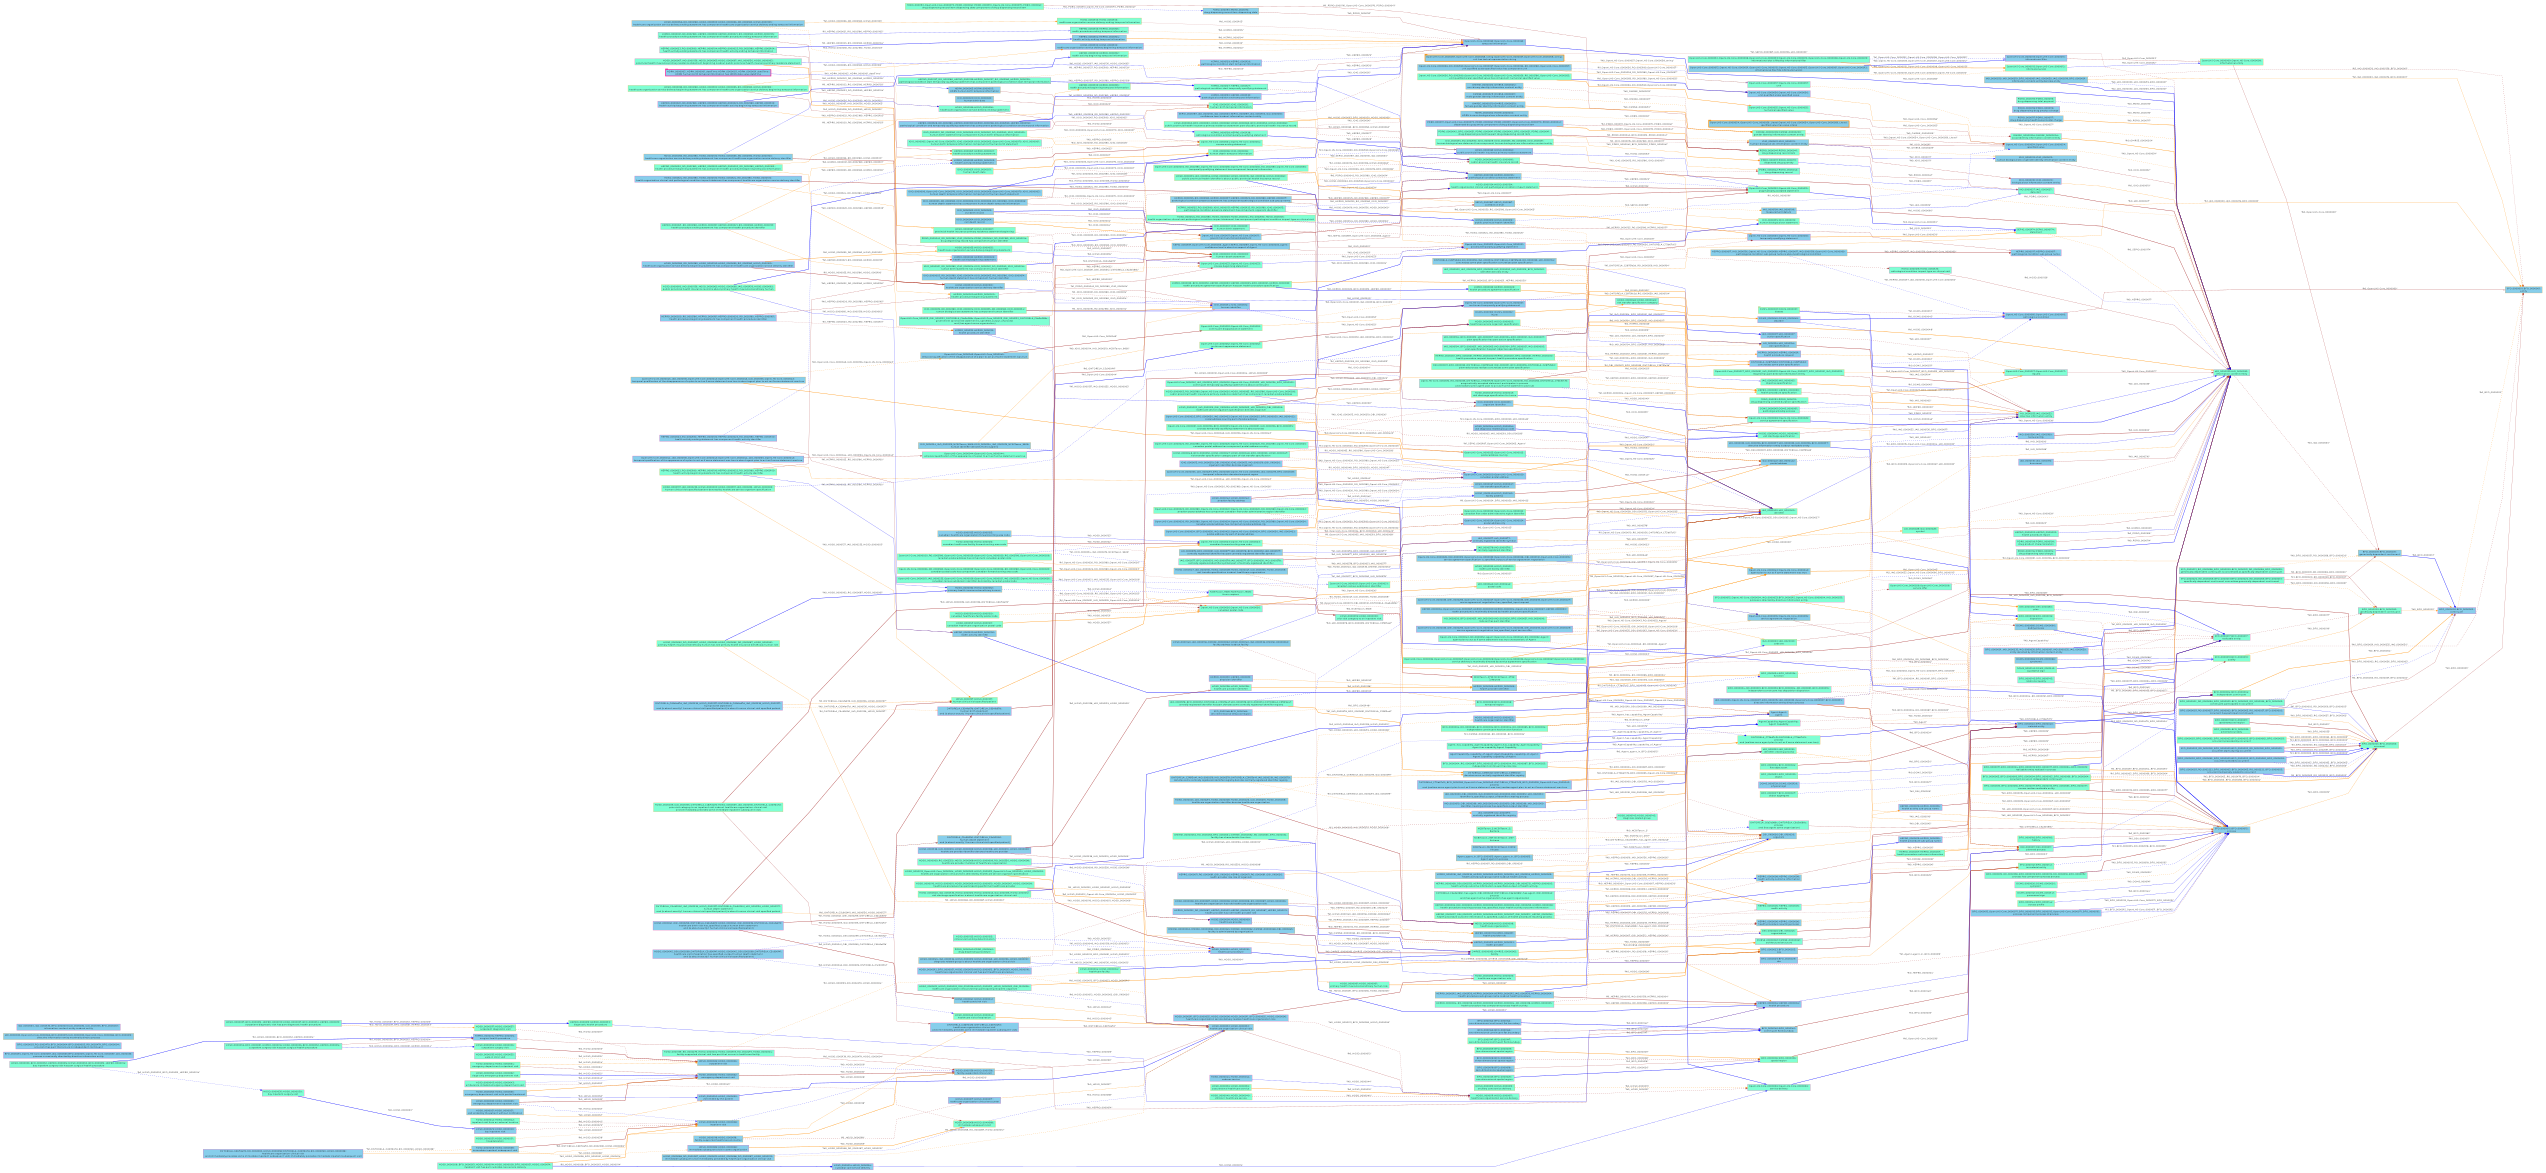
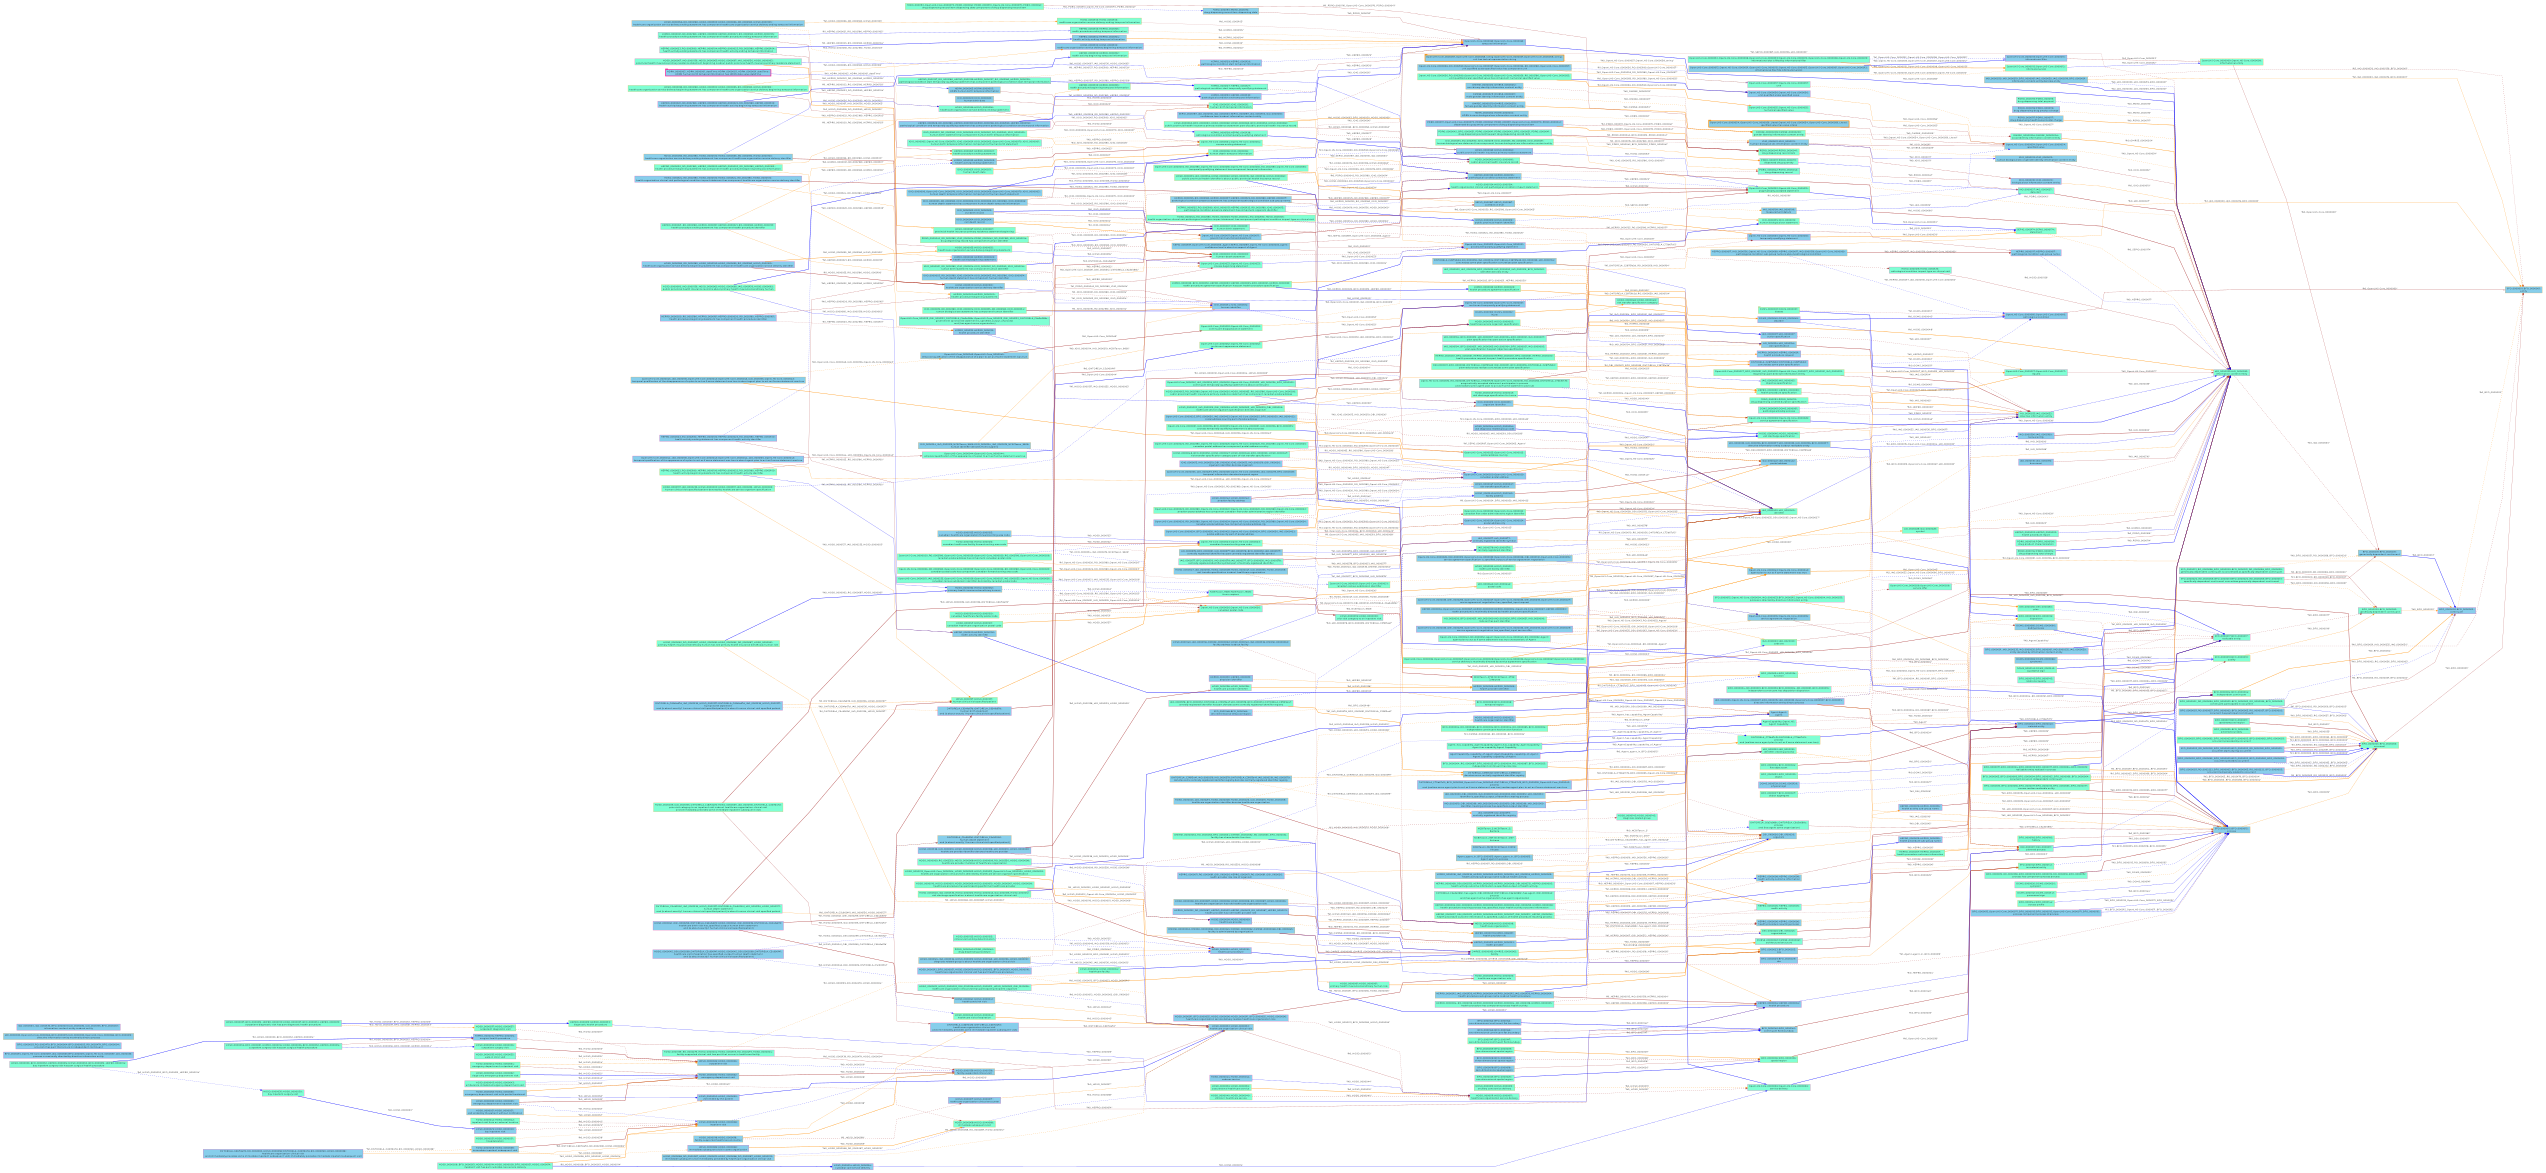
node "AgentCapability::AgentCapability:: Agent Capability": label "AgentCapability::AgentCapability:: Agent Capability" -> "AgentCapability::OpenLHS:: Agent Capability"
